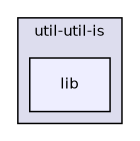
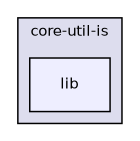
cluster "util-util-is": label "util-util-is" -> "core-util-is"
